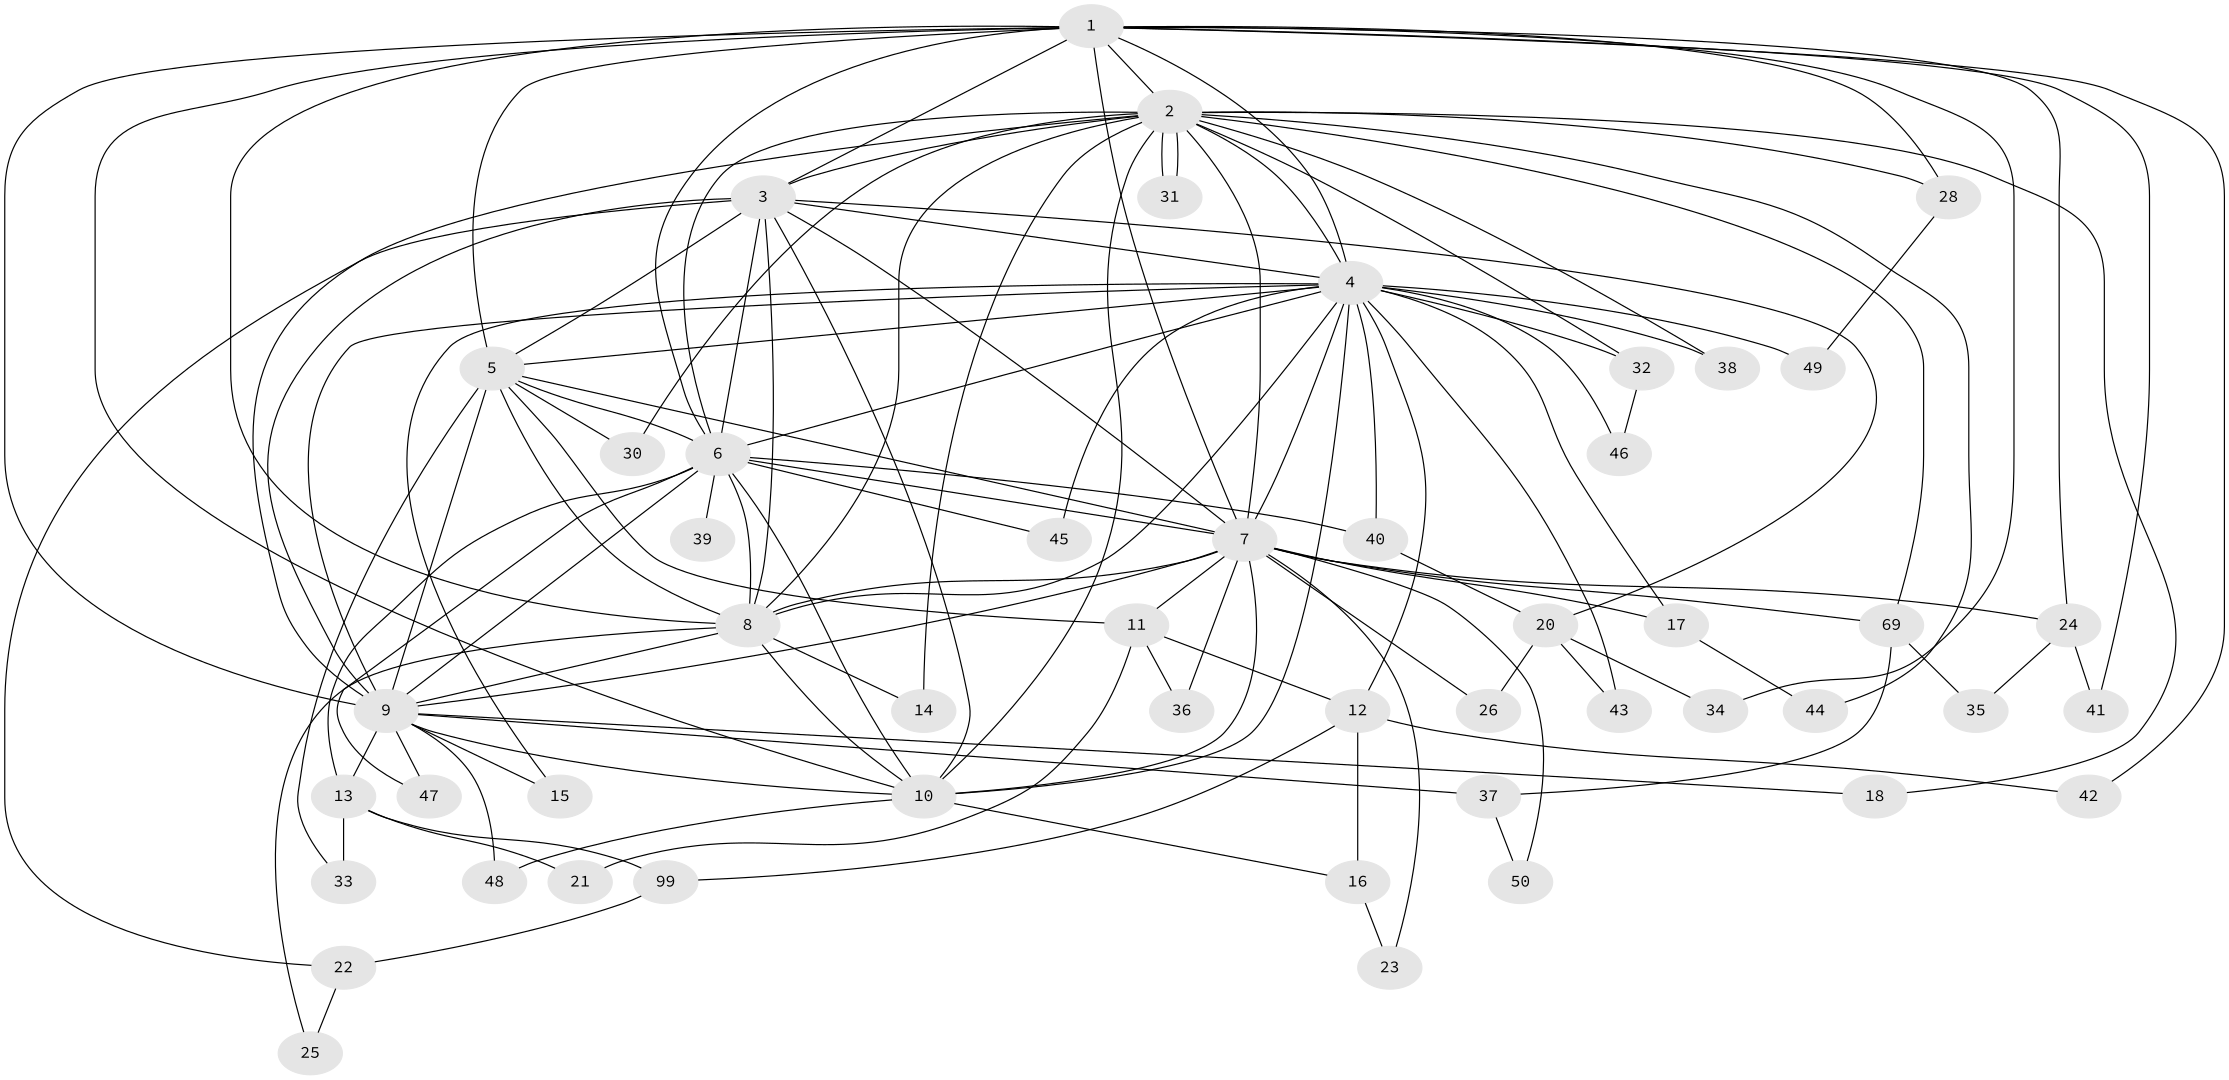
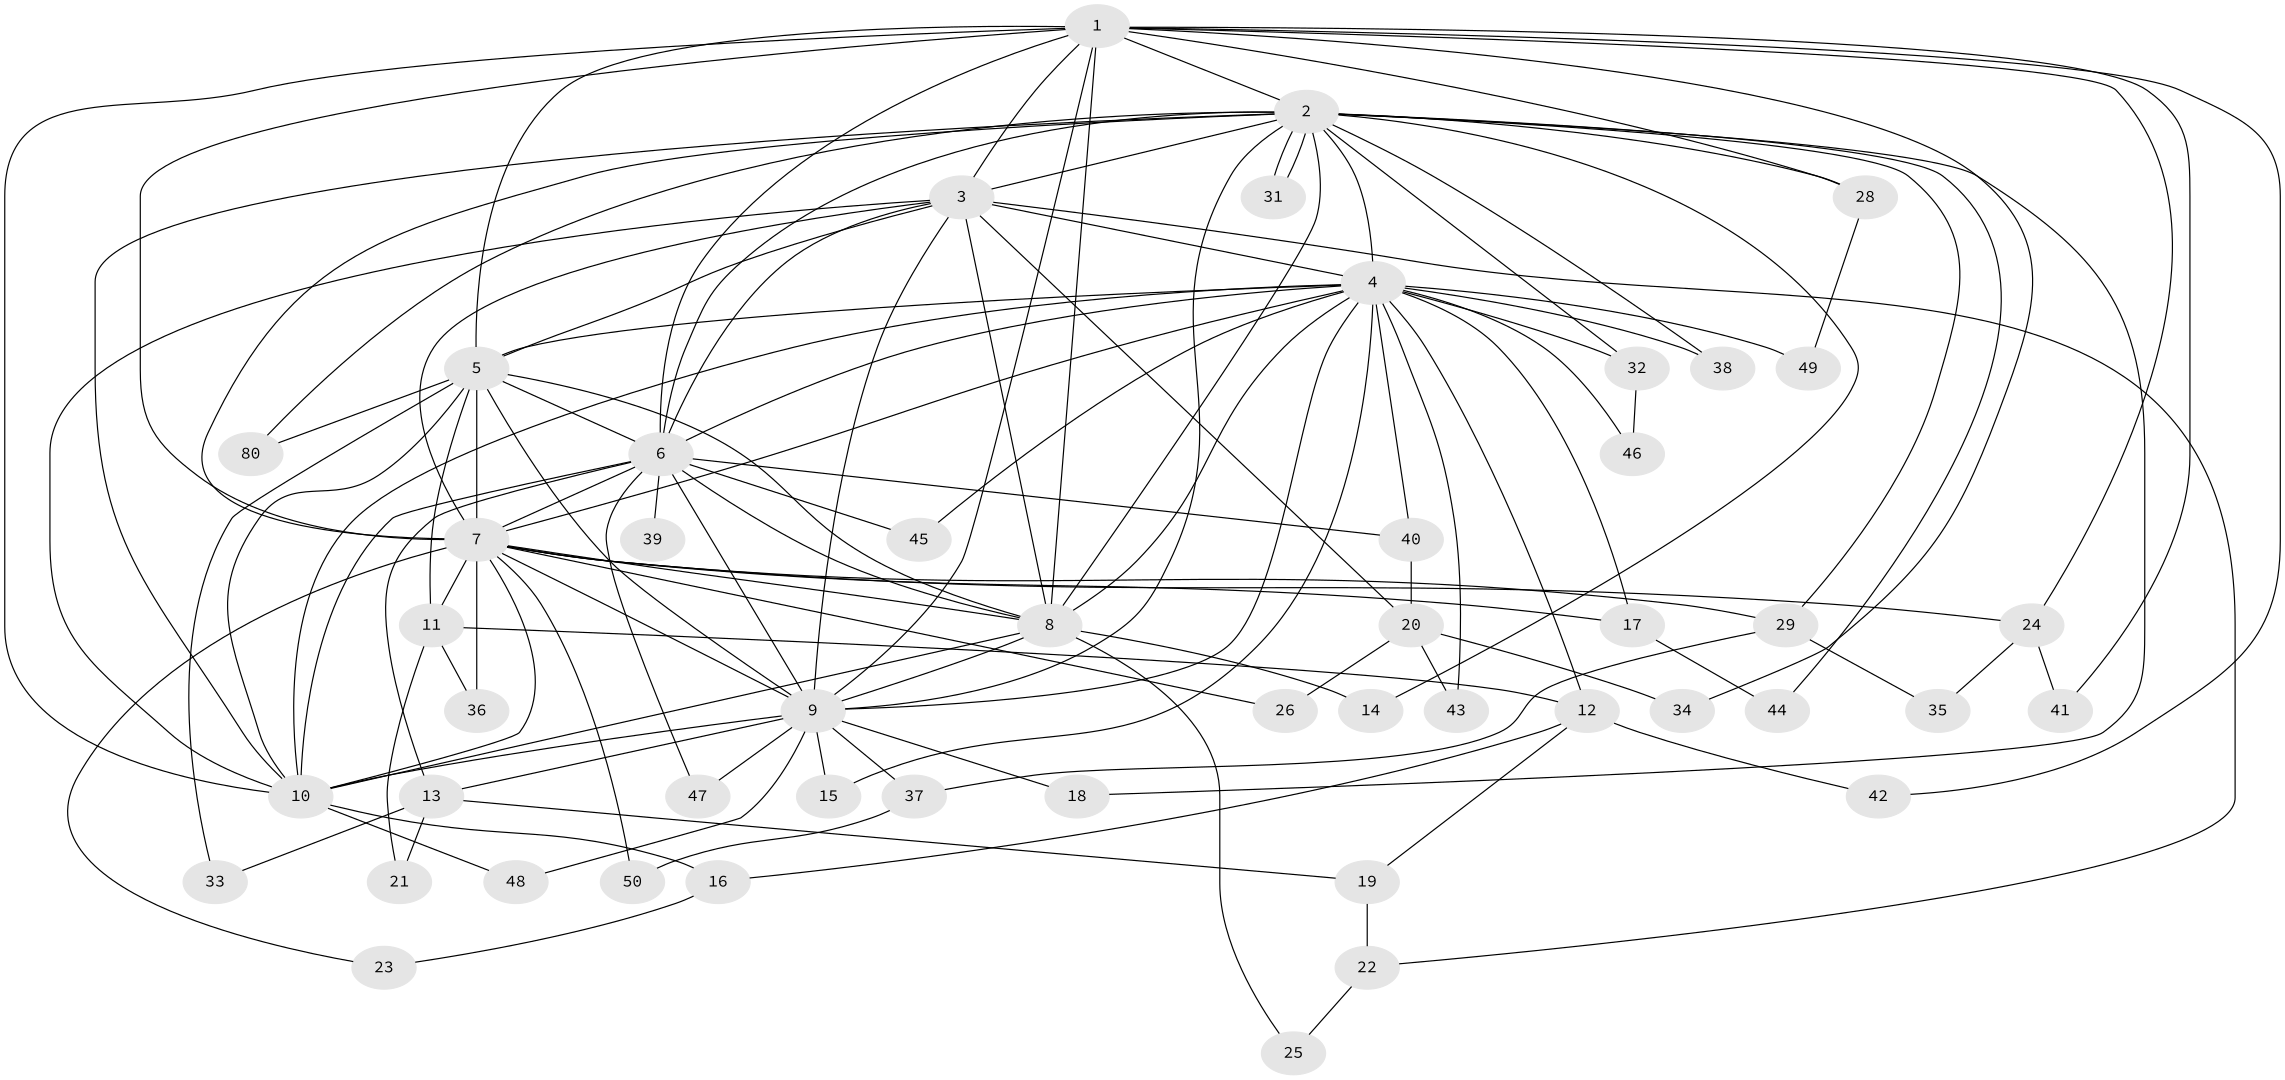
edge "1" -- "4": removed
node "30": label "30" -> "80"
edge "5" -- "10": added
node "69": label "69" -> "29"
node "99": label "99" -> "19"
